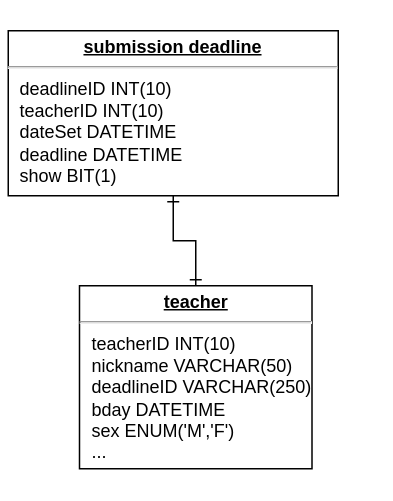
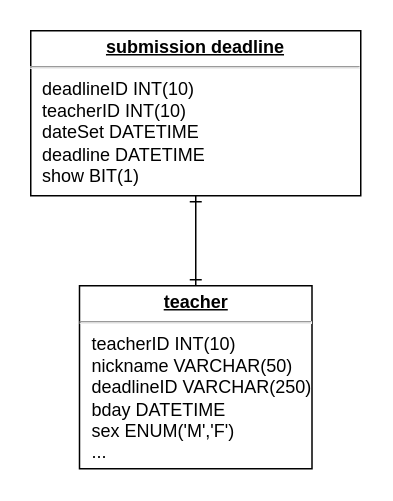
node "submission deadline deadlineID INT(10) teacherID INT(10) dateSet DATETIME deadline DATETIME show BIT(1)": moved (173, 113) -> (196, 113)
